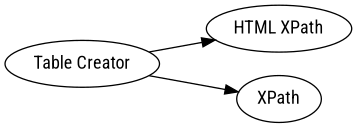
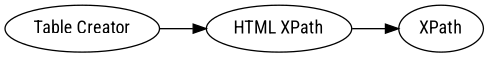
edge "Table Creator" -> "XPath": now "HTML XPath" -> "XPath"
